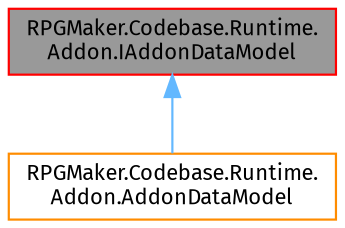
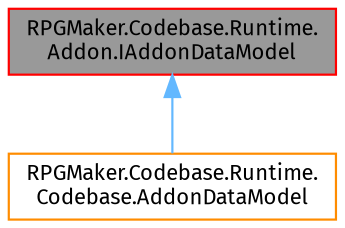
node "RPGMaker.Codebase.Runtime. Addon.AddonDataModel": label "RPGMaker.Codebase.Runtime. Addon.AddonDataModel" -> "RPGMaker.Codebase.Runtime. Codebase.AddonDataModel"
